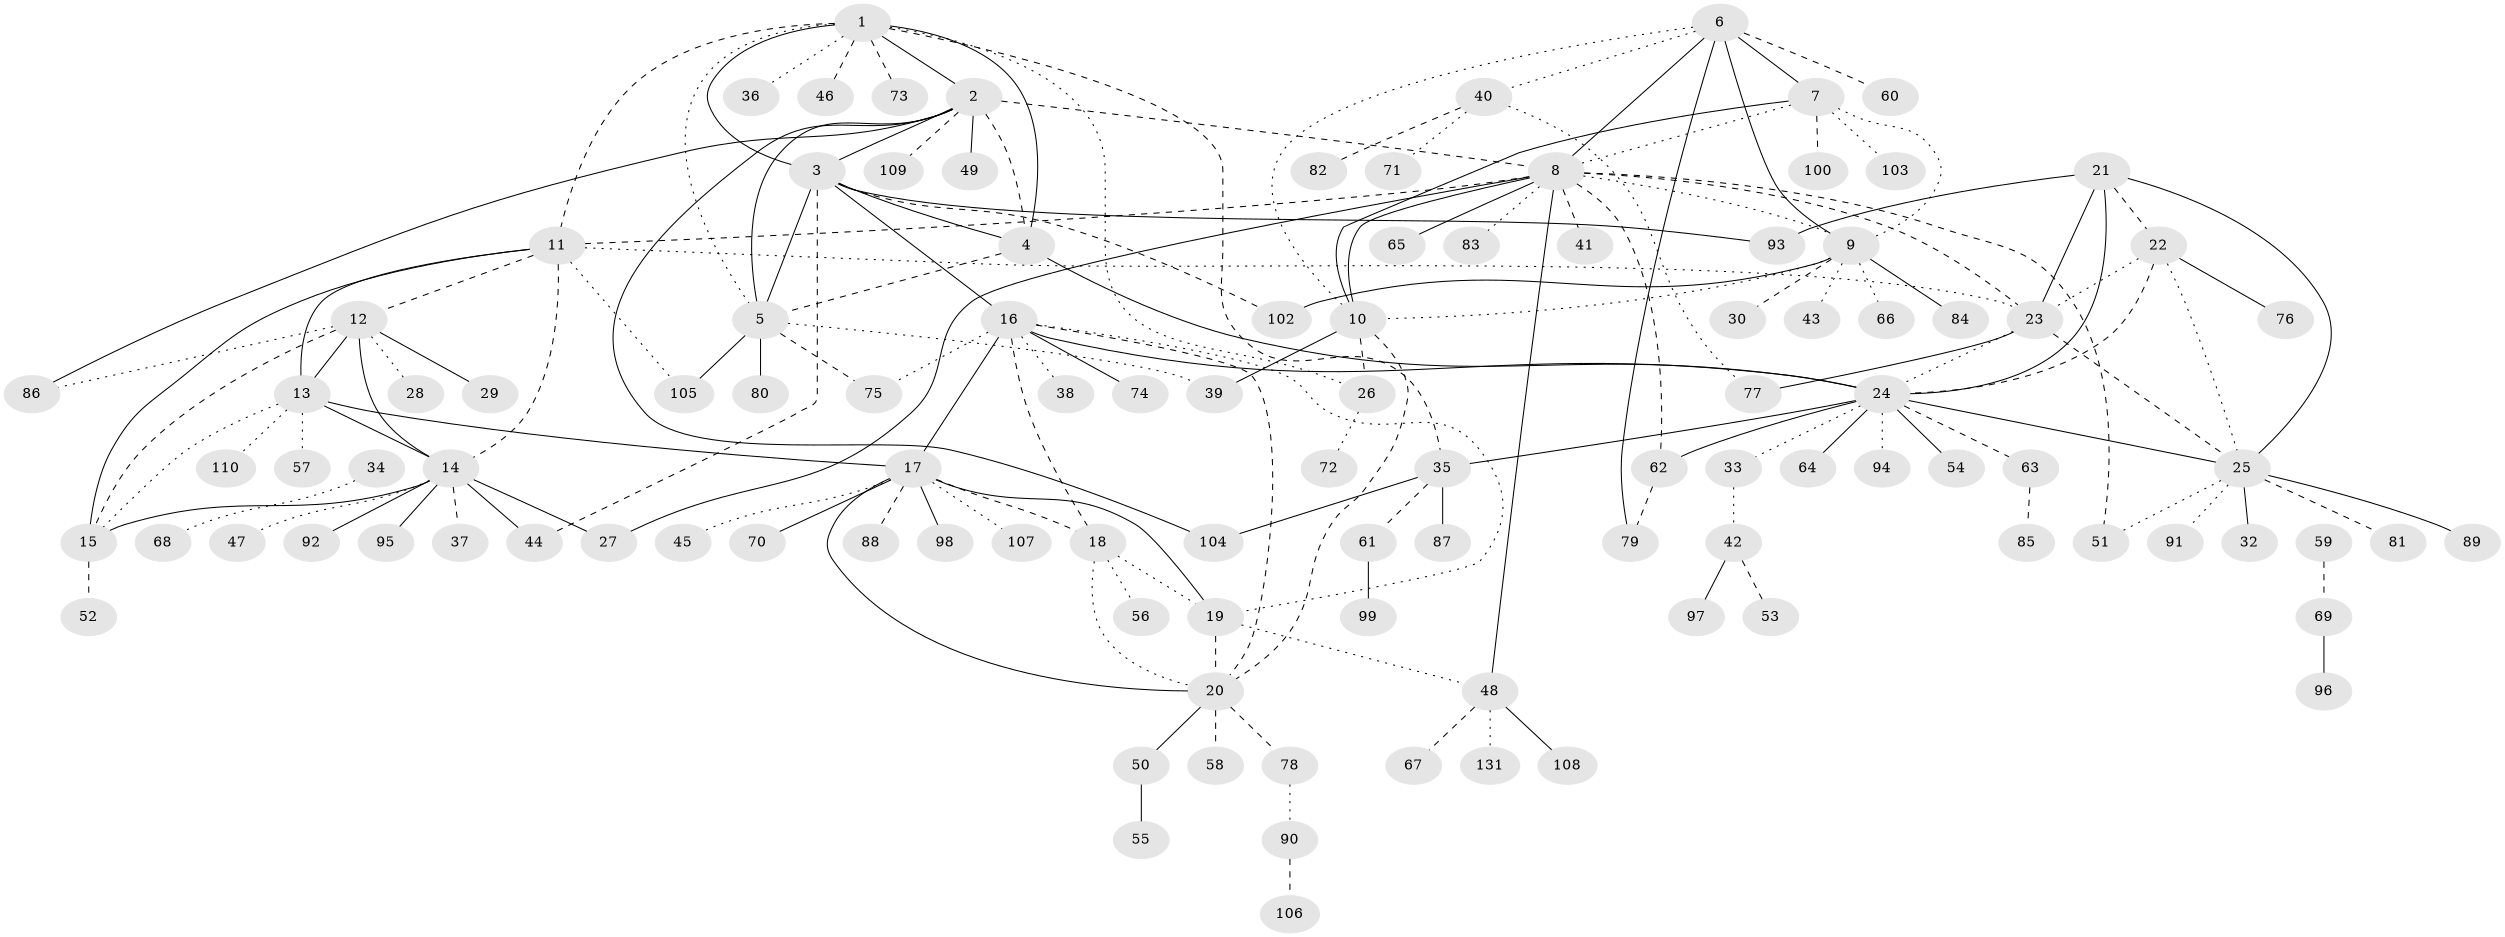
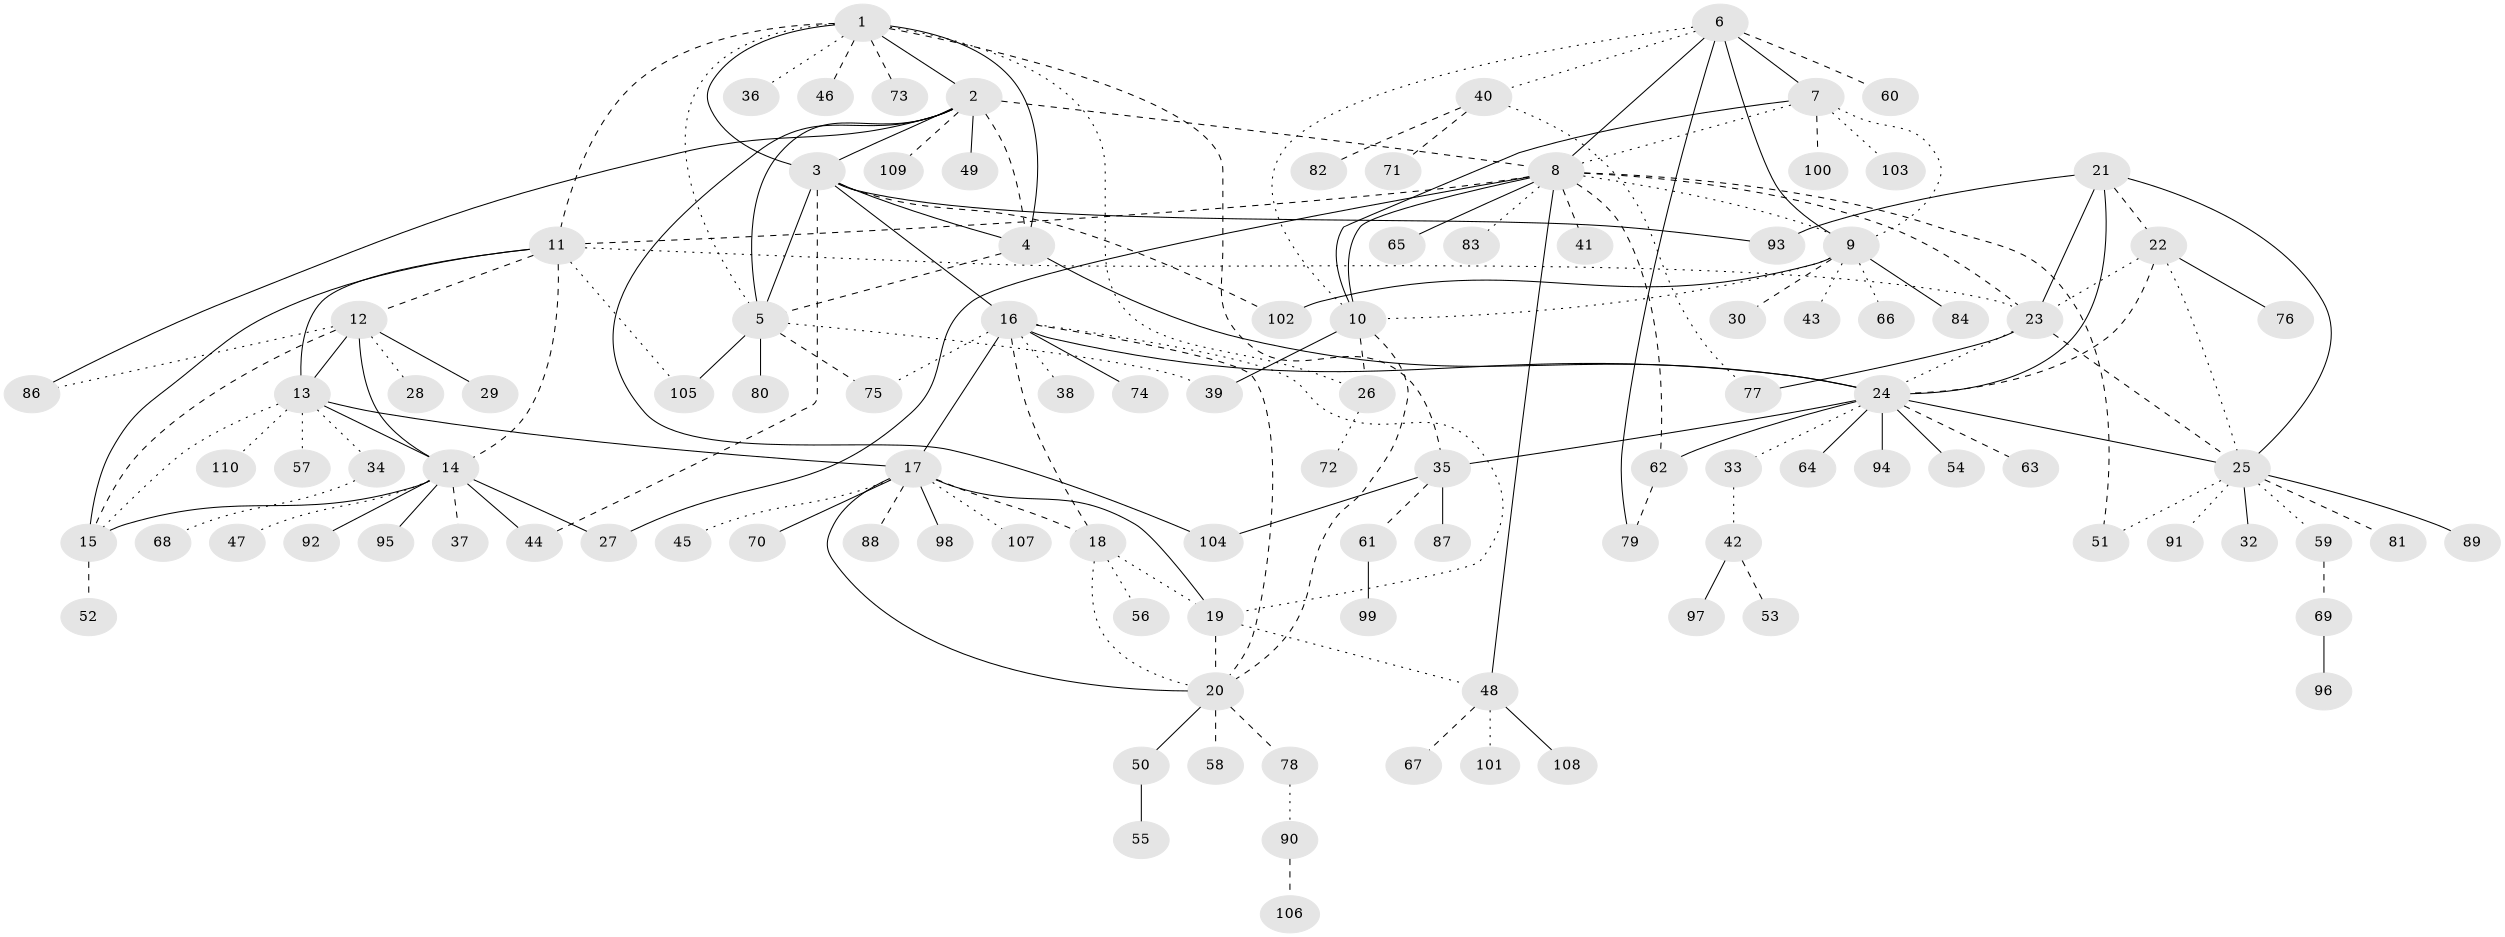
edge "40" -- "71": style dotted -> dashed
edge "13" -- "34": added
edge "24" -- "94": style dotted -> solid
edge "25" -- "59": added
node "85": removed
node "131": label "131" -> "101"
